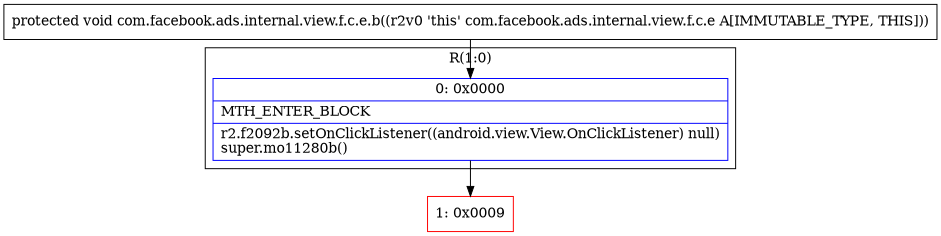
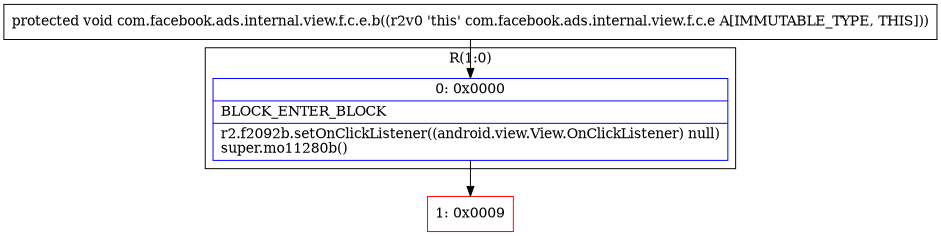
node "0: 0x0000": text "MTH_ENTER_BLOCK" -> "BLOCK_ENTER_BLOCK"
